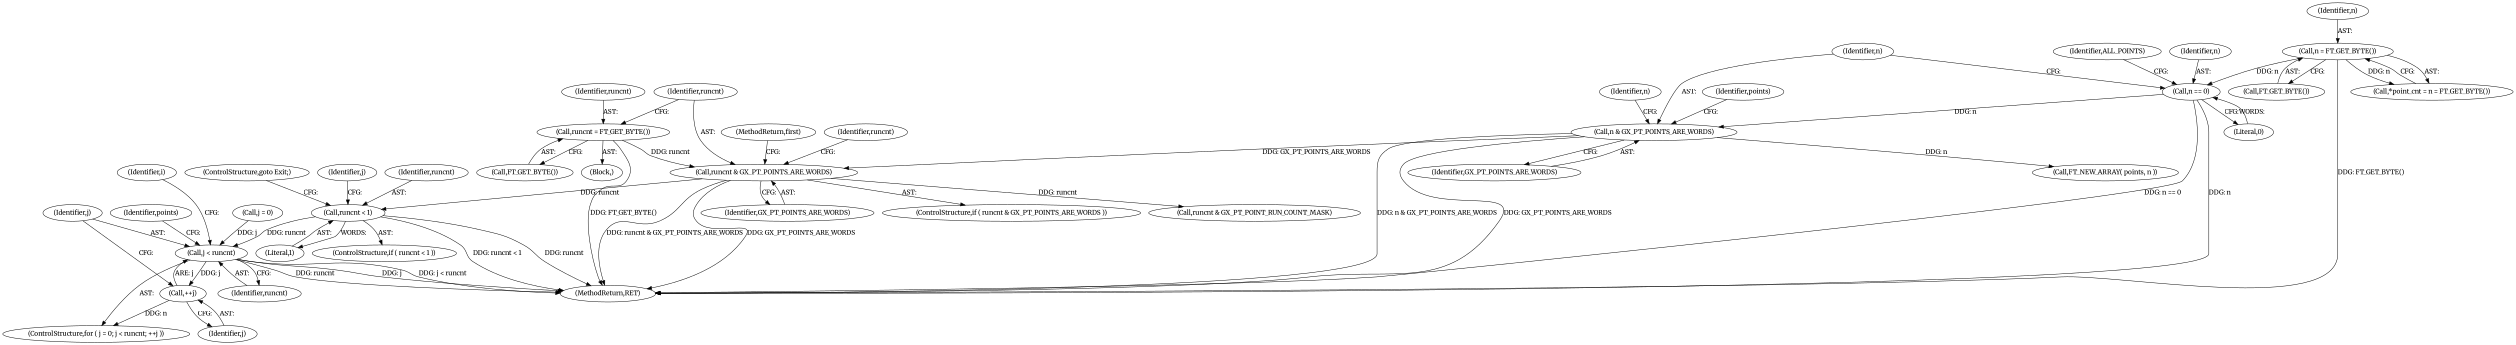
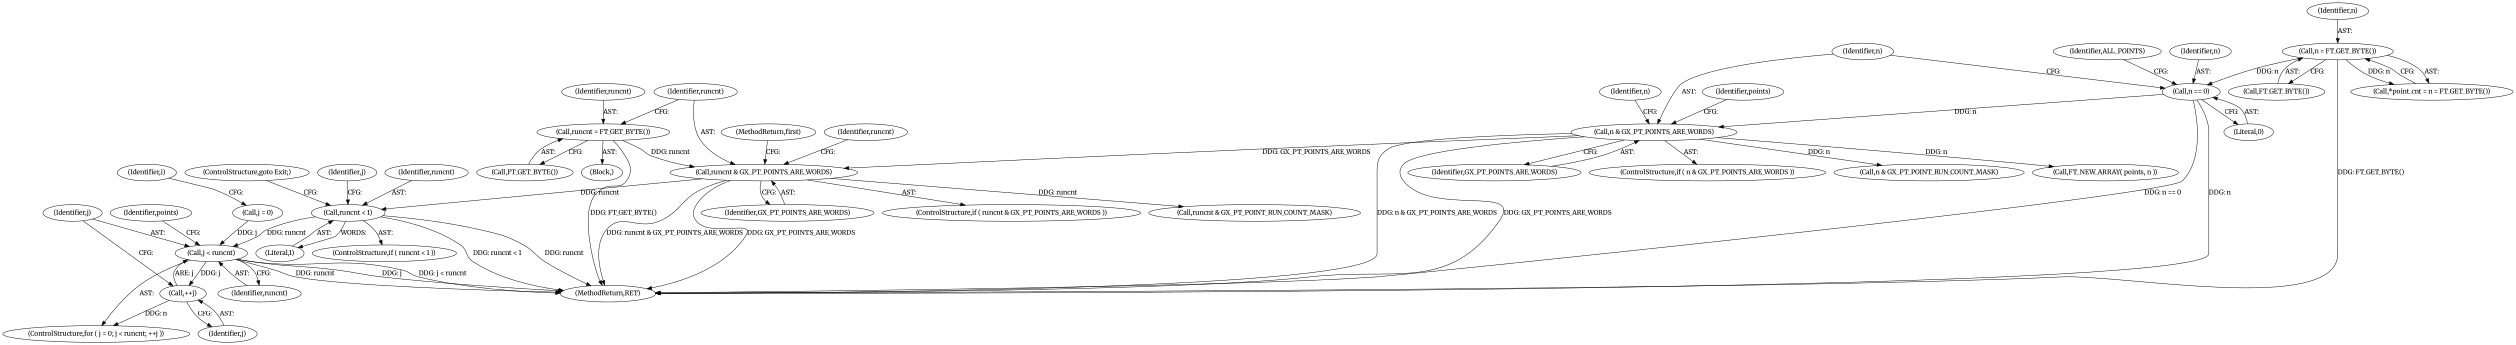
edge "(Literal,0)" -> "(Call,n == 0)": label "WORDS: " -> "AST: "
node "(ControlStructure,if ( n & GX_PT_POINTS_ARE_WORDS ))": added
node "(Call,n & GX_PT_POINT_RUN_COUNT_MASK)": added
edge "(Identifier,i)" -> "(Call,j < runcnt)": now "(Identifier,i)" -> "(Call,j = 0)"
